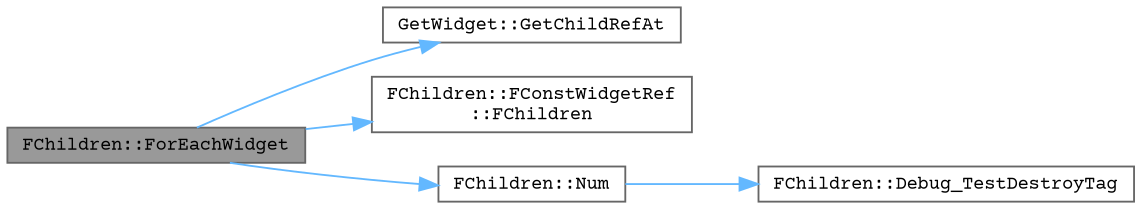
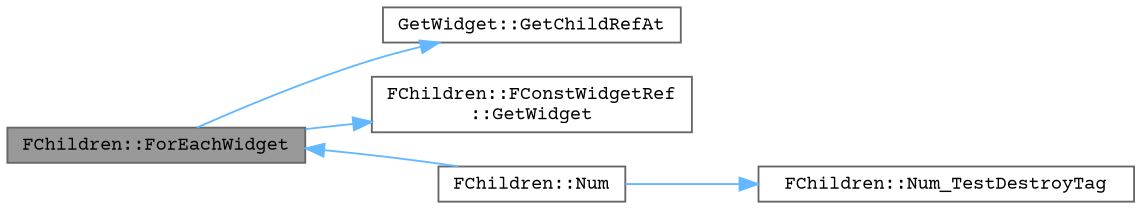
node "FChildren::FConstWidgetRef ::FChildren": label "FChildren::FConstWidgetRef ::FChildren" -> "FChildren::FConstWidgetRef ::GetWidget"
edge "FChildren::ForEachWidget" -> "FChildren::Num": reversed
node "FChildren::Debug_TestDestroyTag": label "FChildren::Debug_TestDestroyTag" -> "FChildren::Num_TestDestroyTag"
